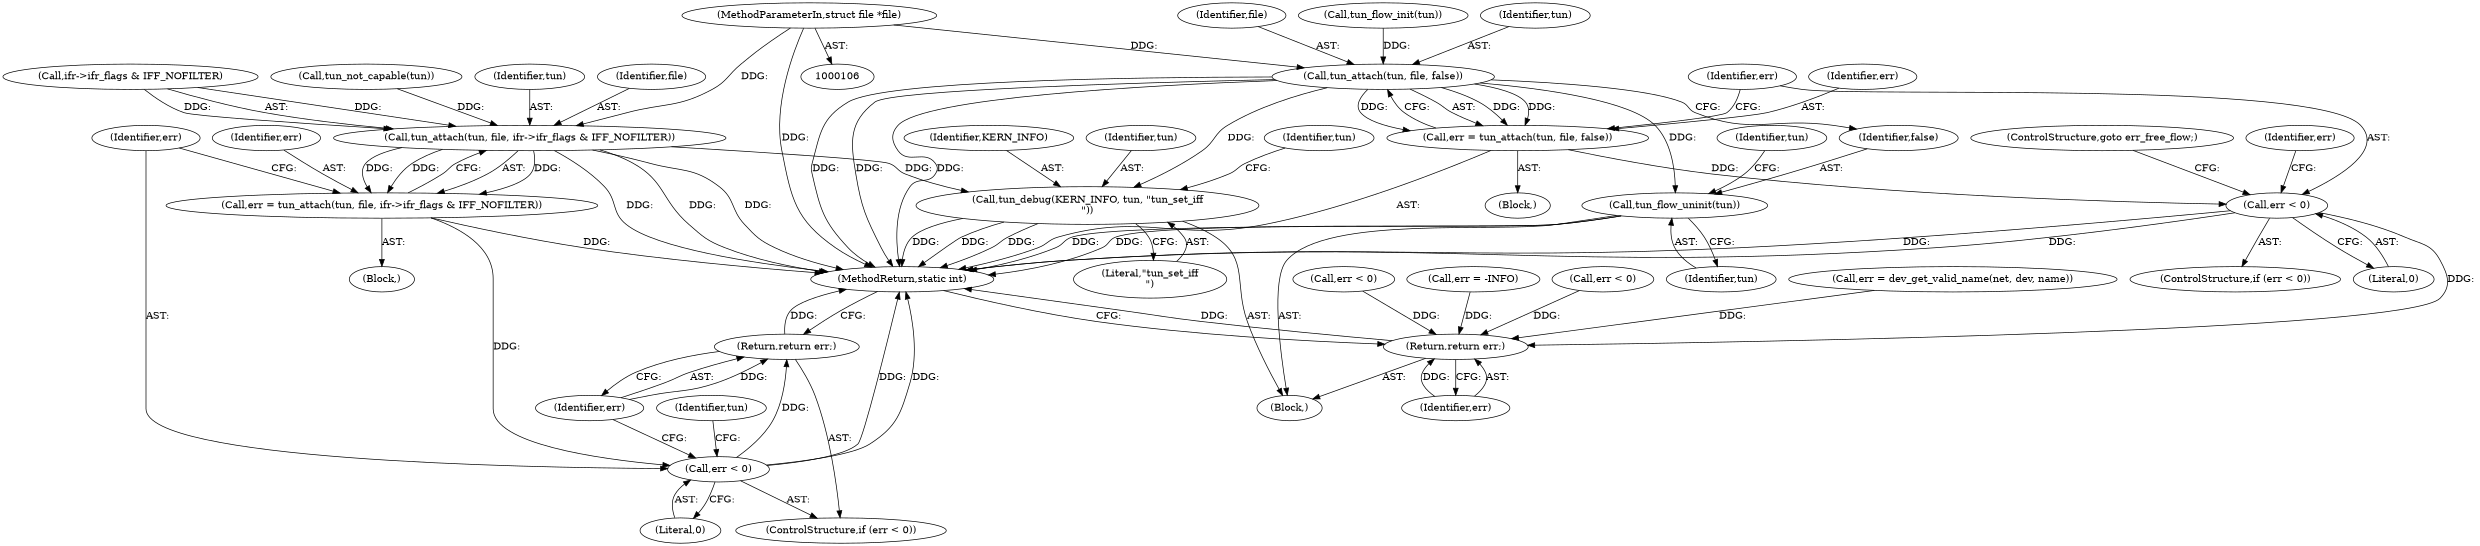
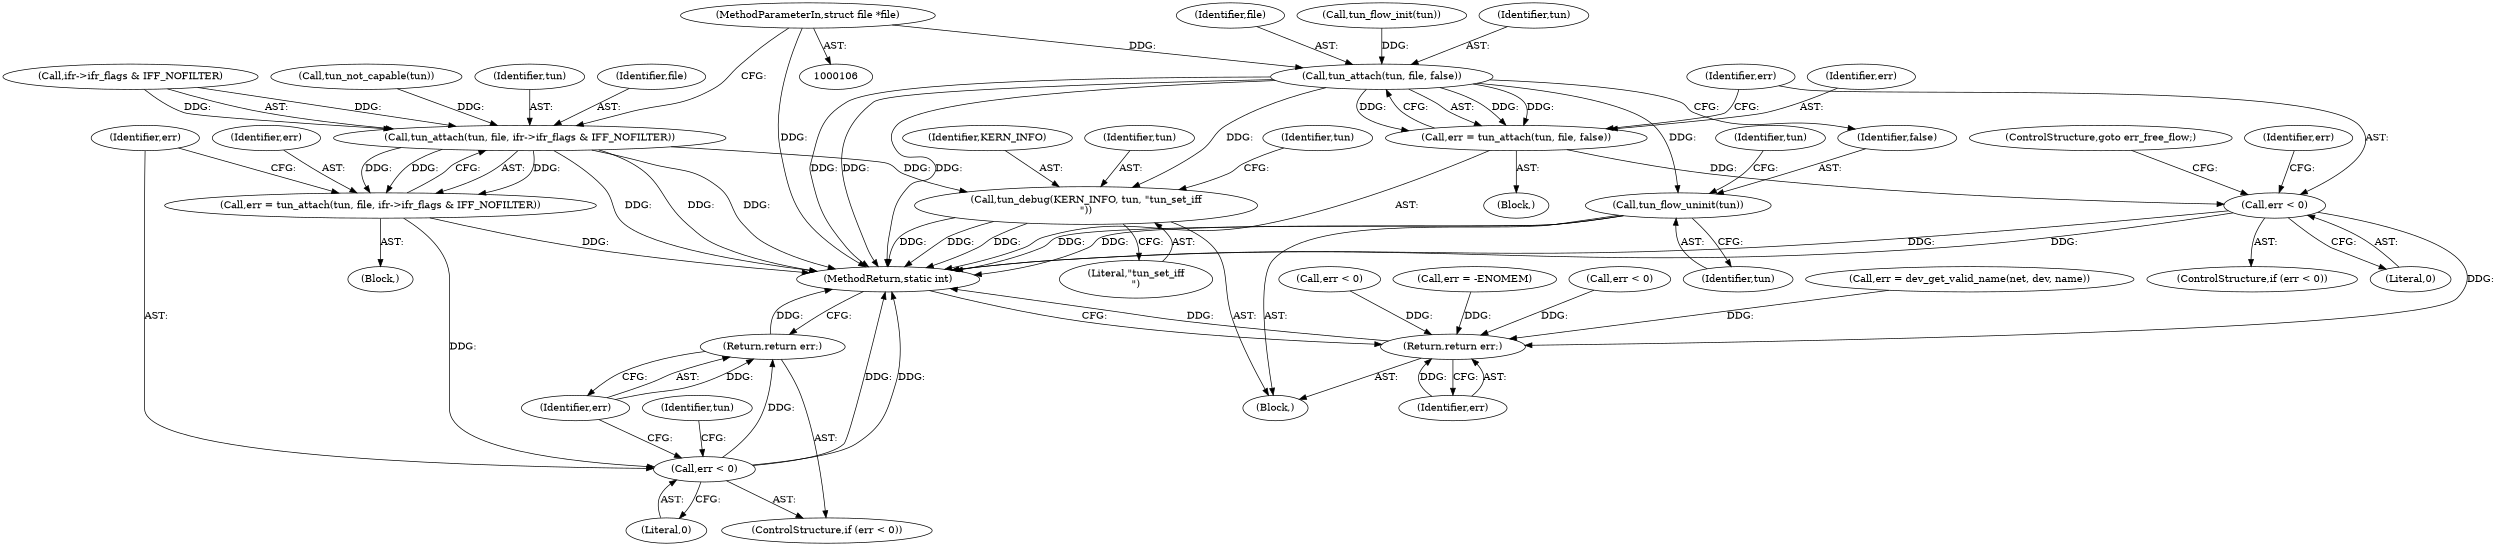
edge "(MethodParameterIn,struct file *file)" -> "(Call,tun_attach(tun, file, ifr->ifr_flags & IFF_NOFILTER))": label "DDG: " -> "CFG: "
node "(Call,err = -INFO)": label "(Call,err = -INFO)" -> "(Call,err = -ENOMEM)"
